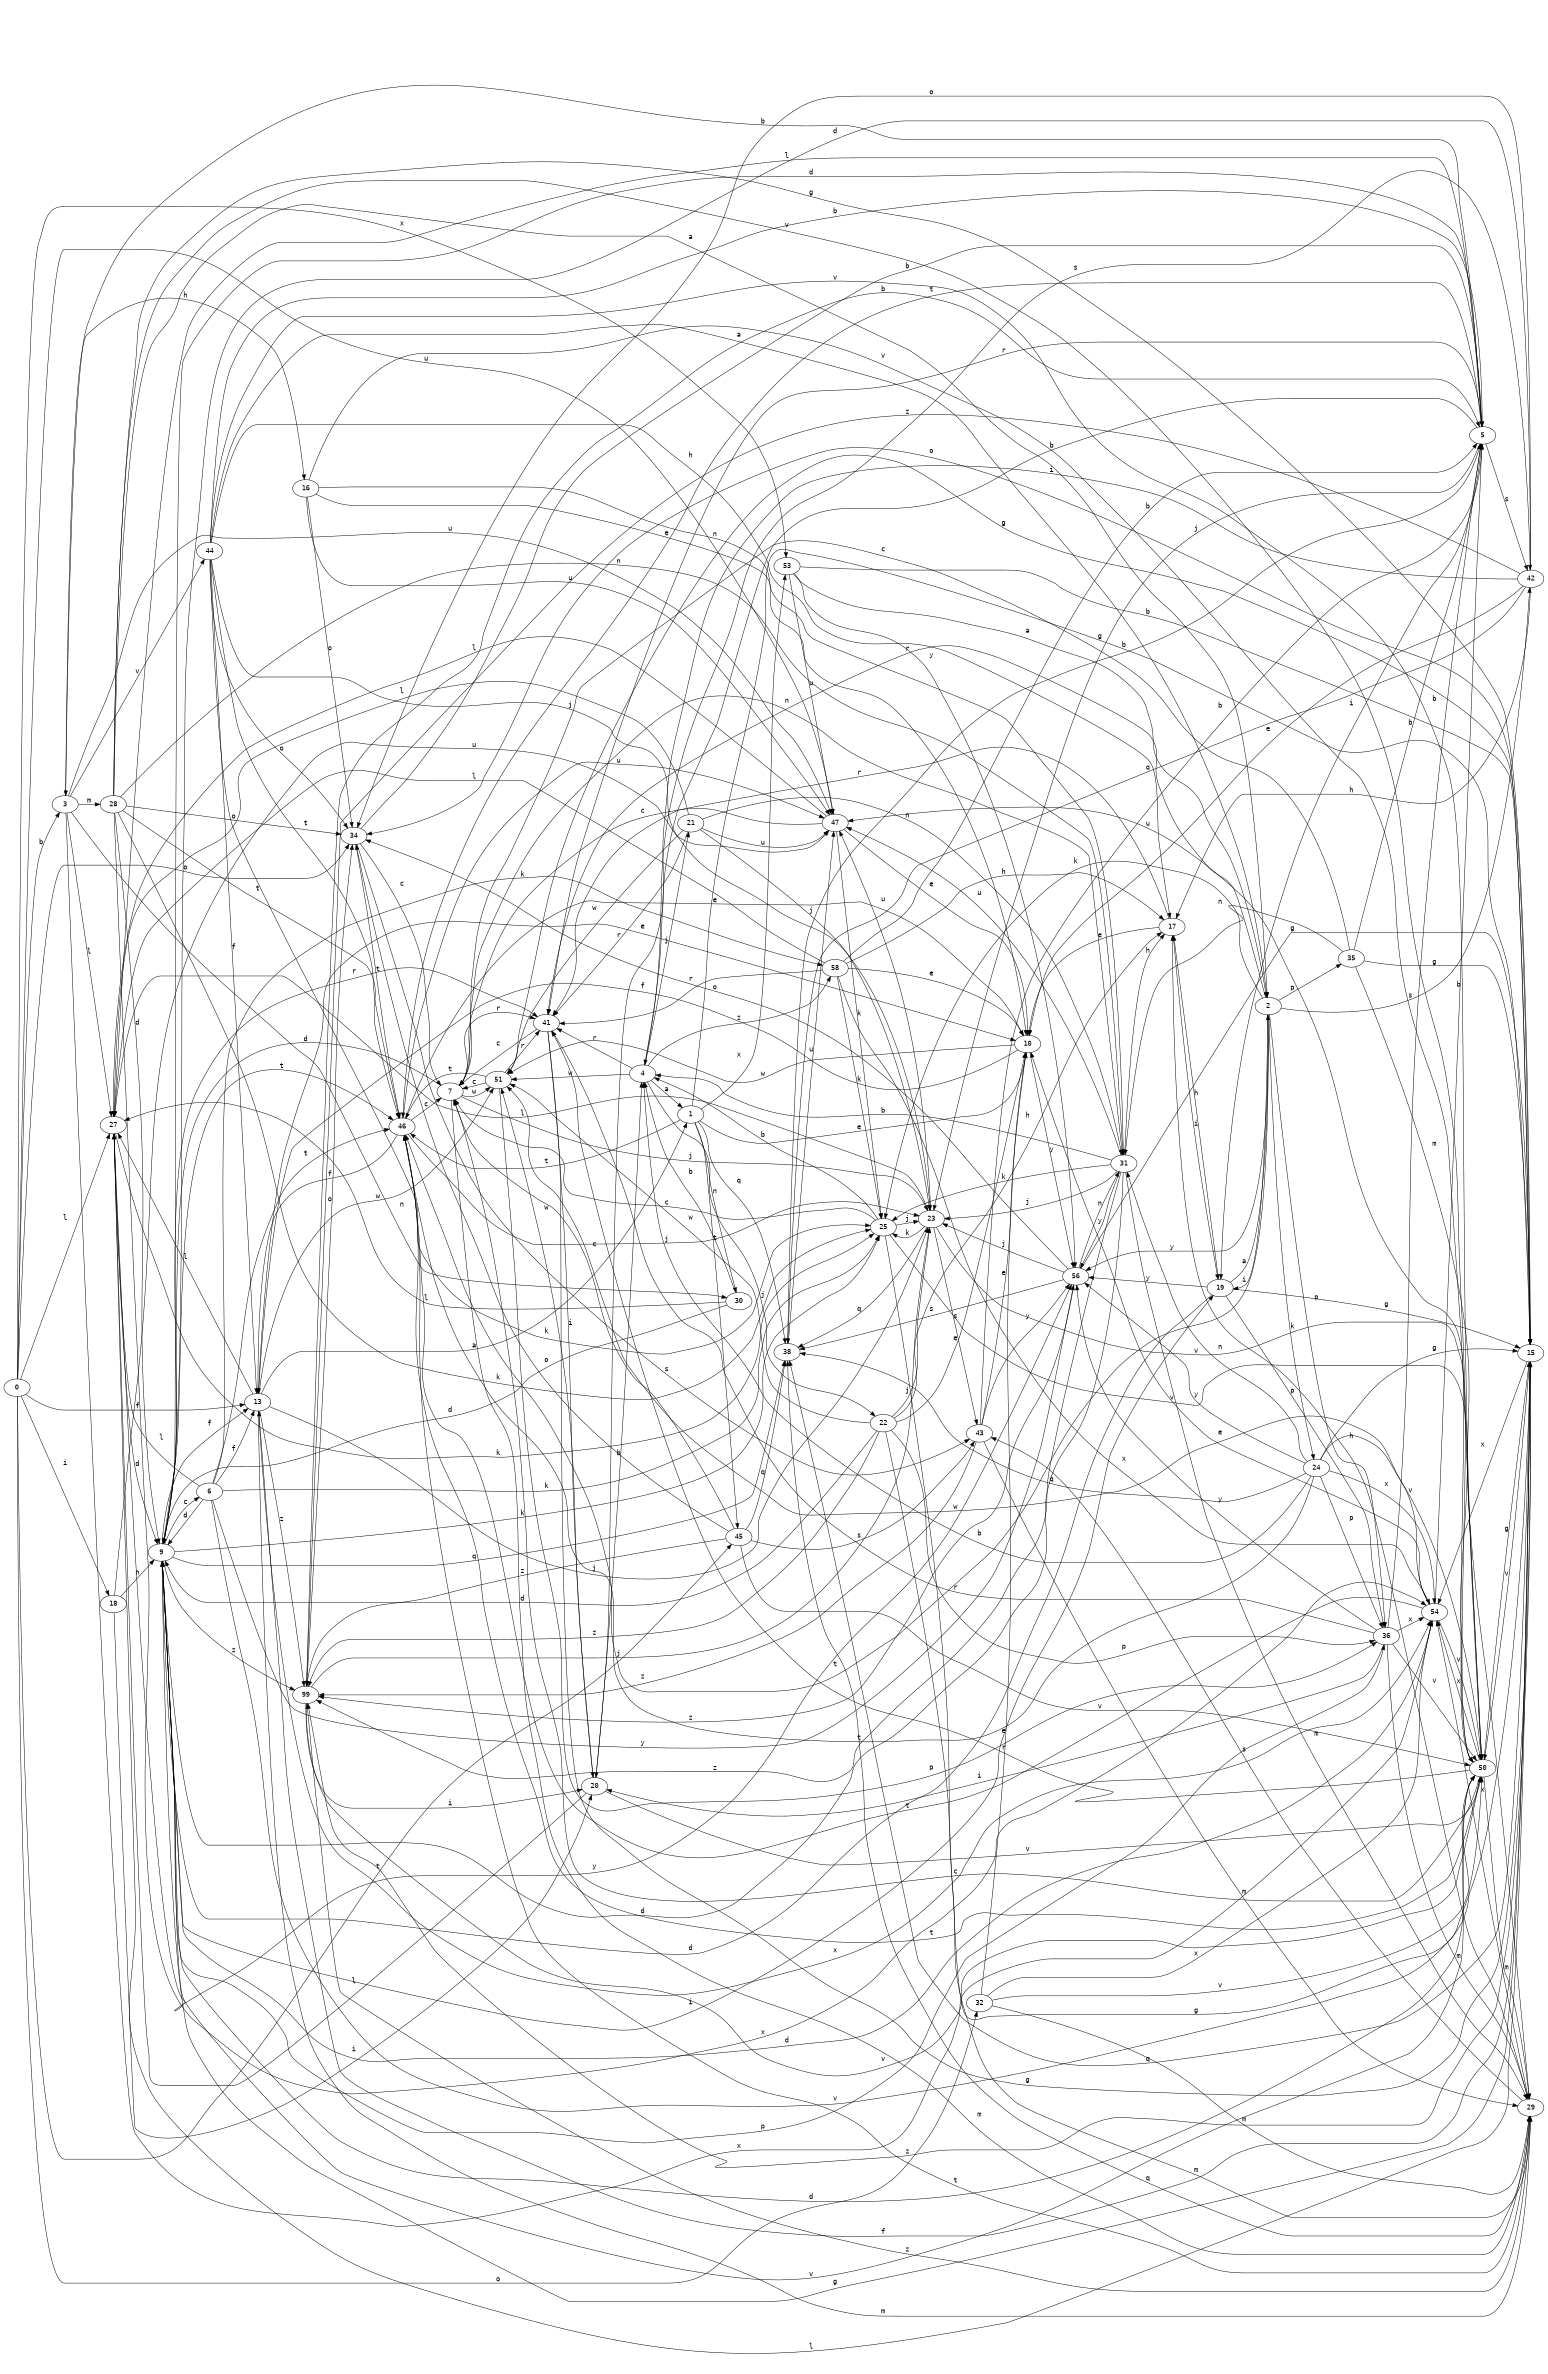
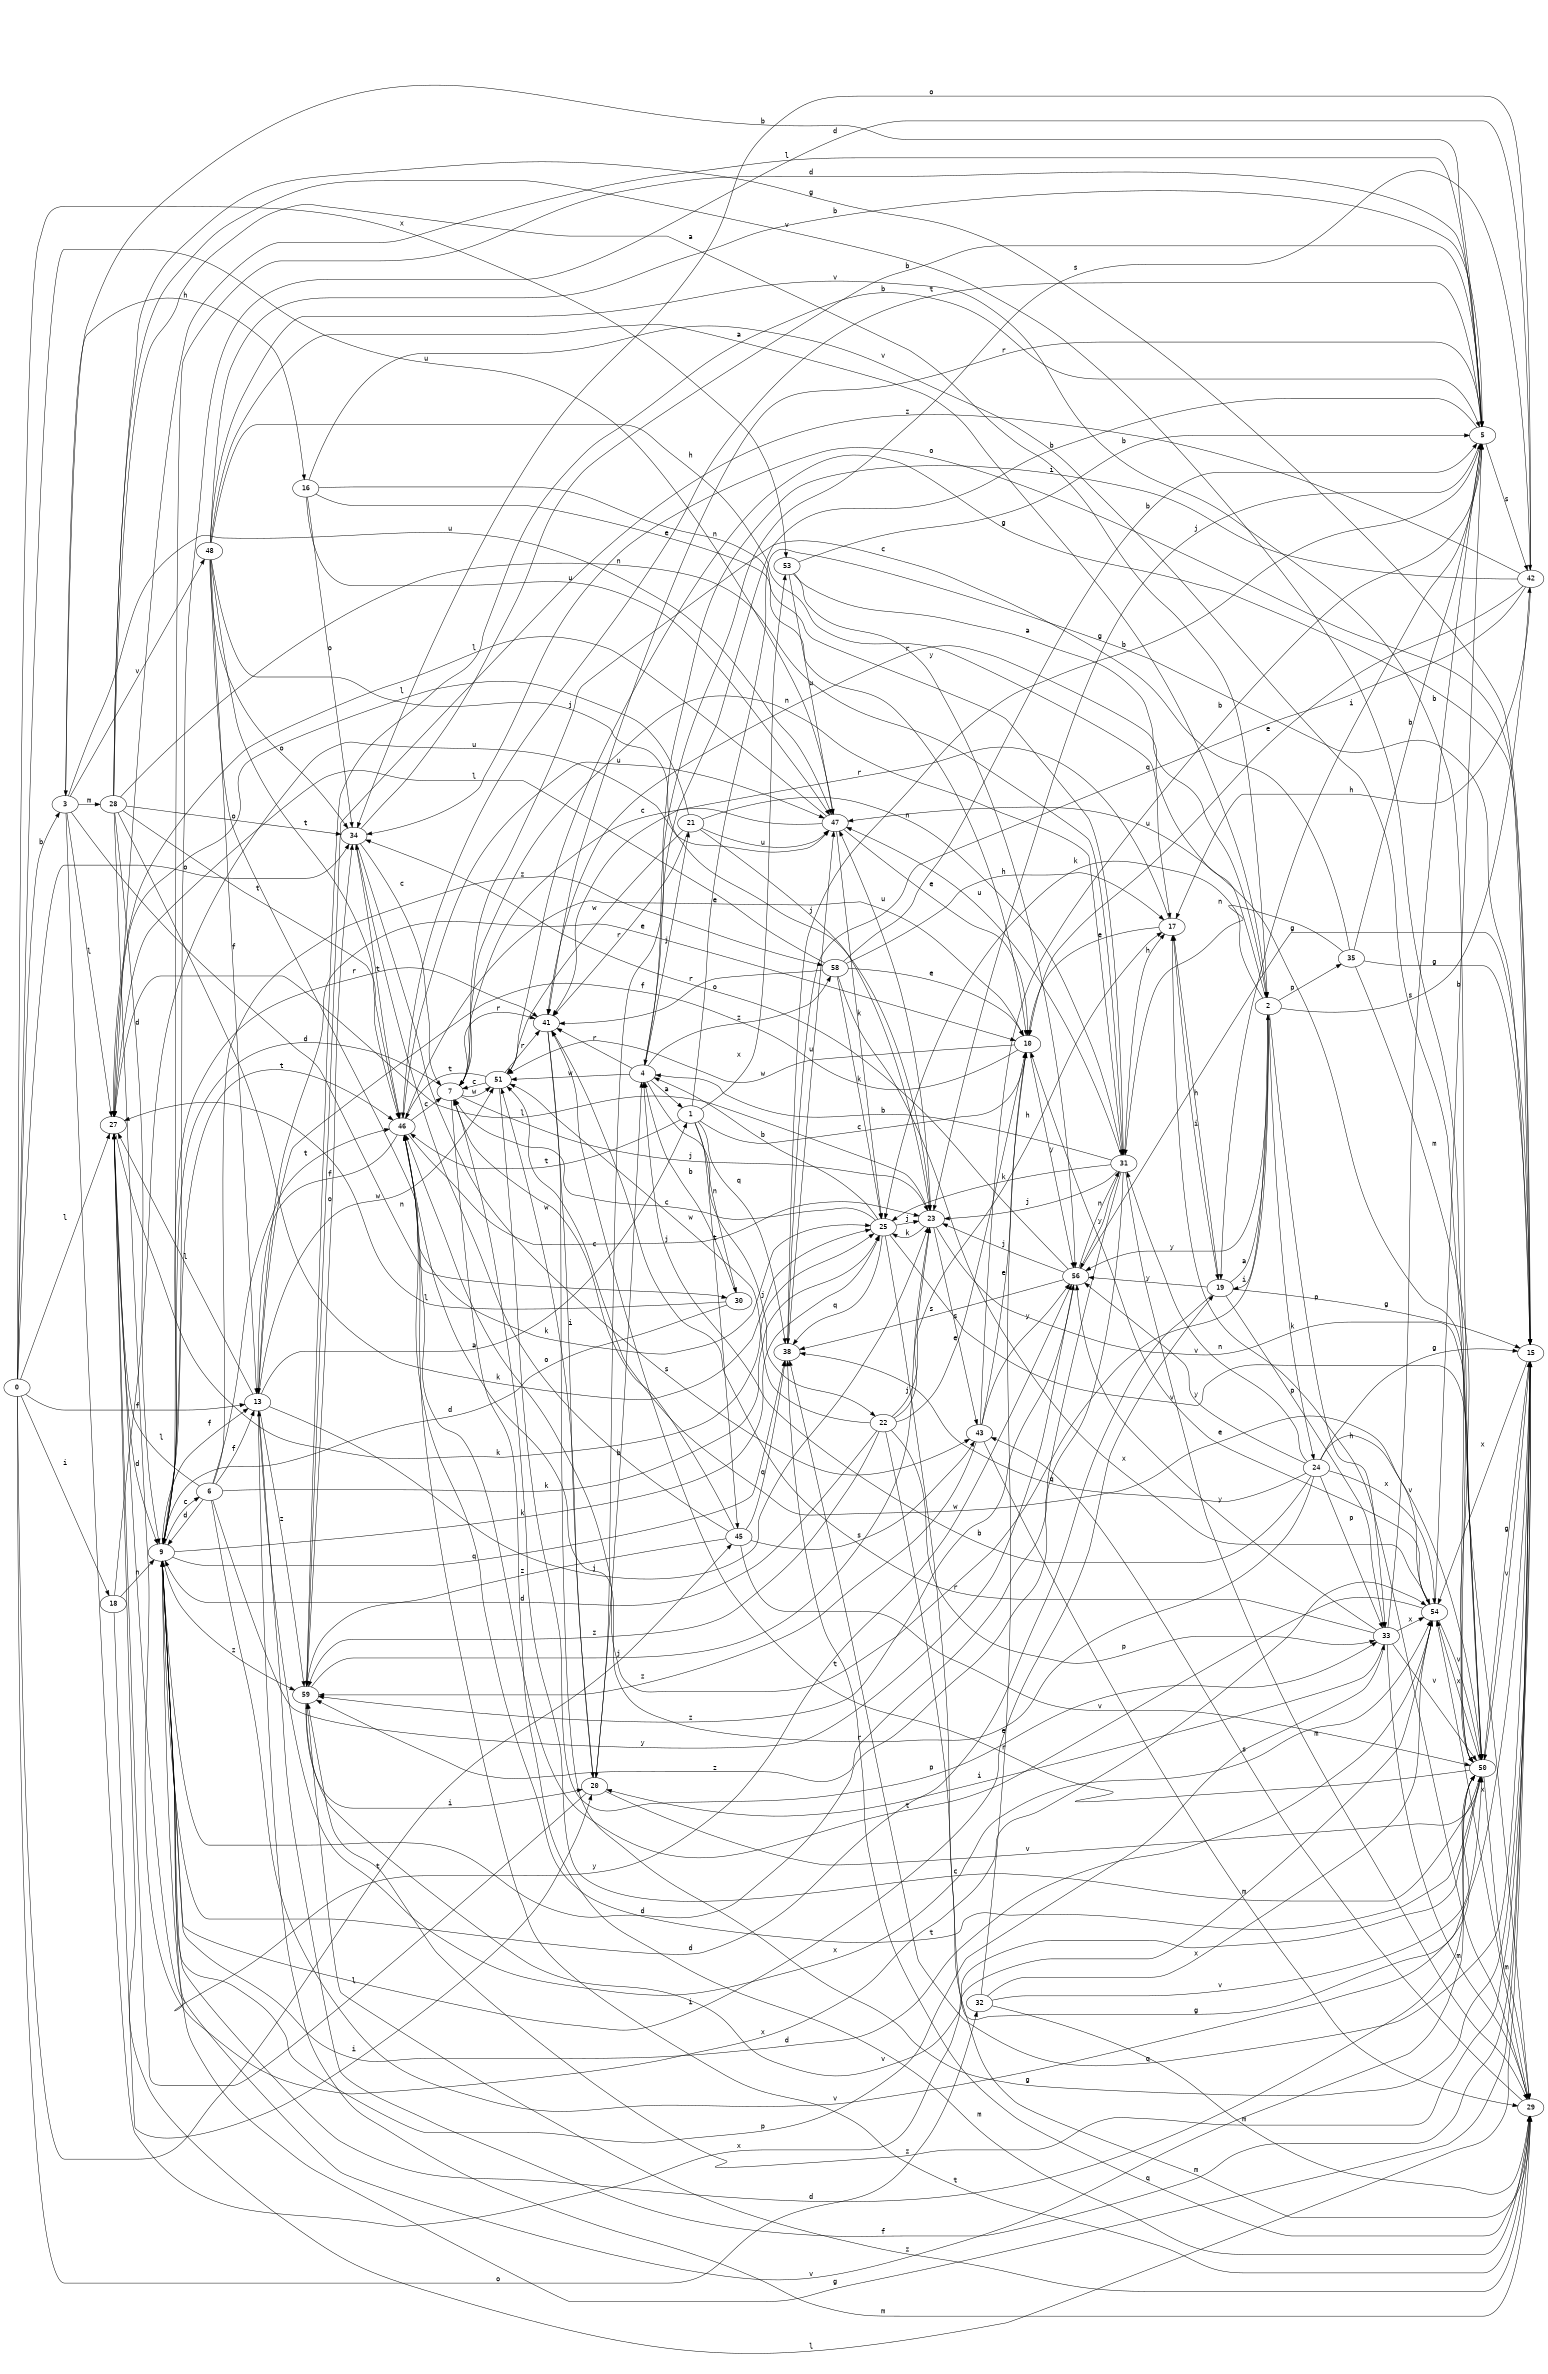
node "44": label "44" -> "48"
edge "53" -> "15": now "53" -> "5"
edge "6" -> "58": label "k" -> "z"
edge "41" -> "7": removed, label "c"
edge "1" -> "10": label "e" -> "c"
edge "23" -> "38": now "25" -> "38"
node "36": label "36" -> "33"
node "99": label "99" -> "59"
edge "24" -> "46": label "t" -> "r"
